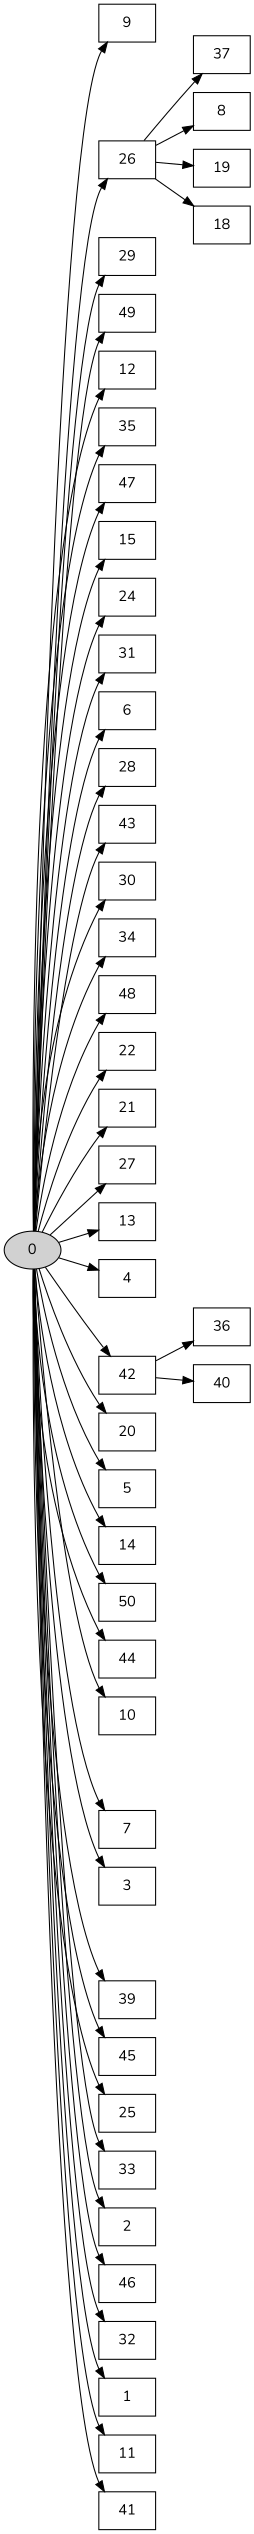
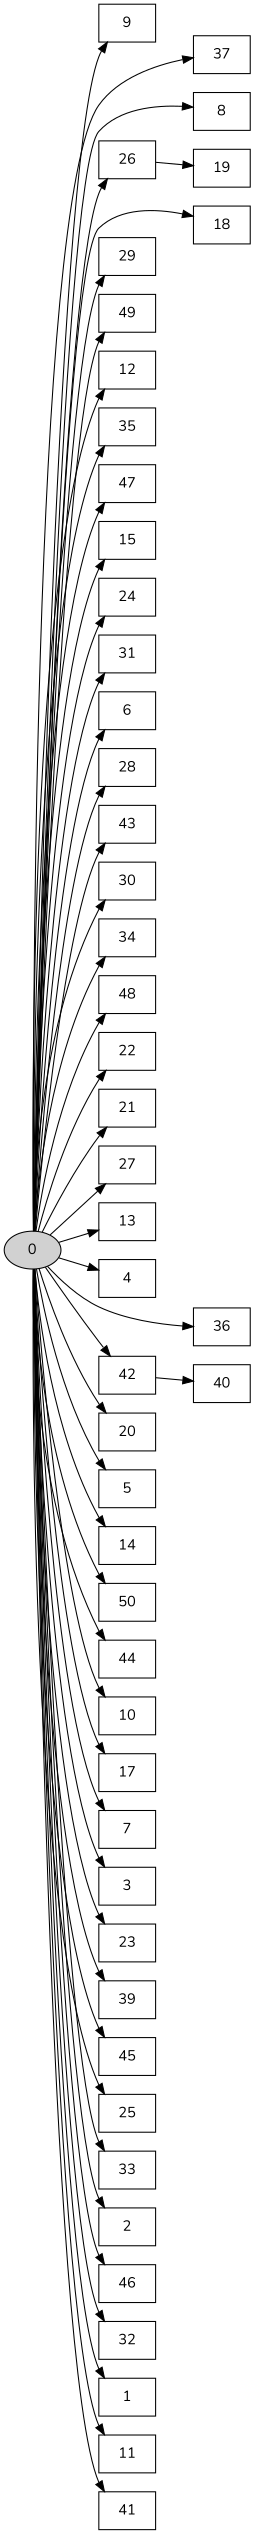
edge "26" -> "37": now "0" -> "37"
edge "26" -> "8": now "0" -> "8"
edge "26" -> "18": now "0" -> "18"
edge "42" -> "36": now "0" -> "36"
node "17": added
node "23": added
